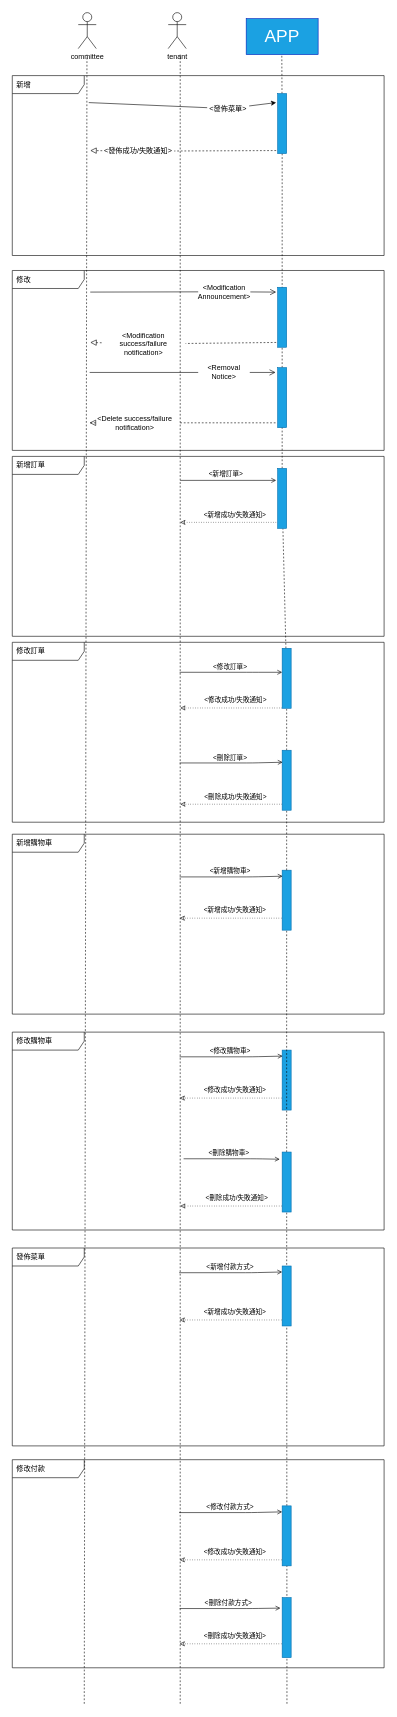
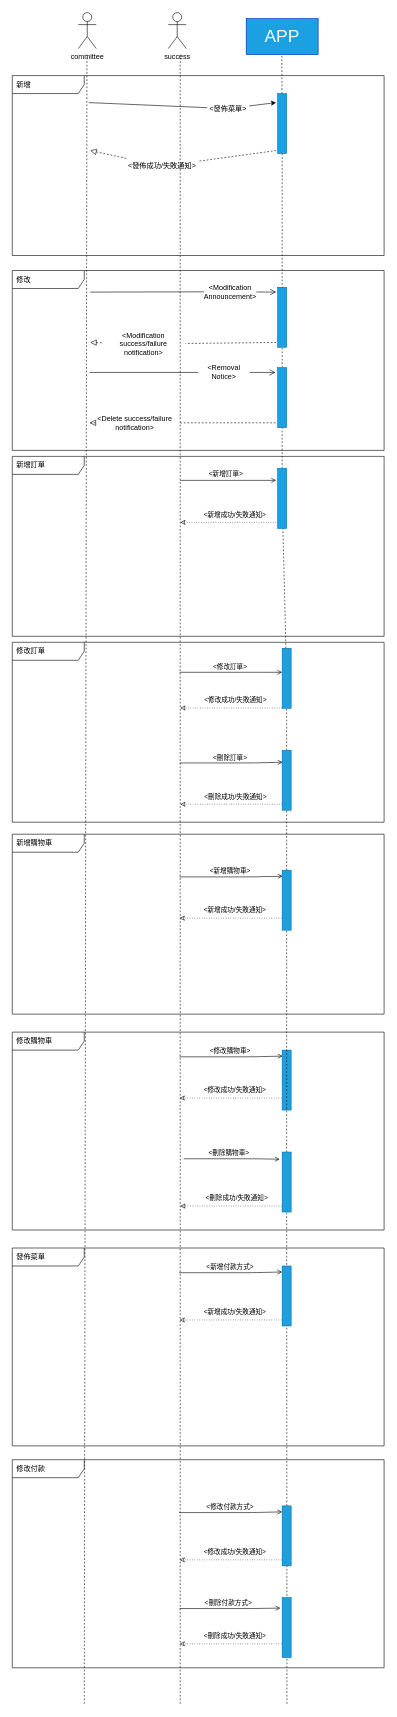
node "tenant": label "tenant" -> "success"
node "<發佈成功/失敗通知>": moved (138, 151) -> (162, 166)
node "<Modification Announcement>": moved (224, 292) -> (230, 292)
